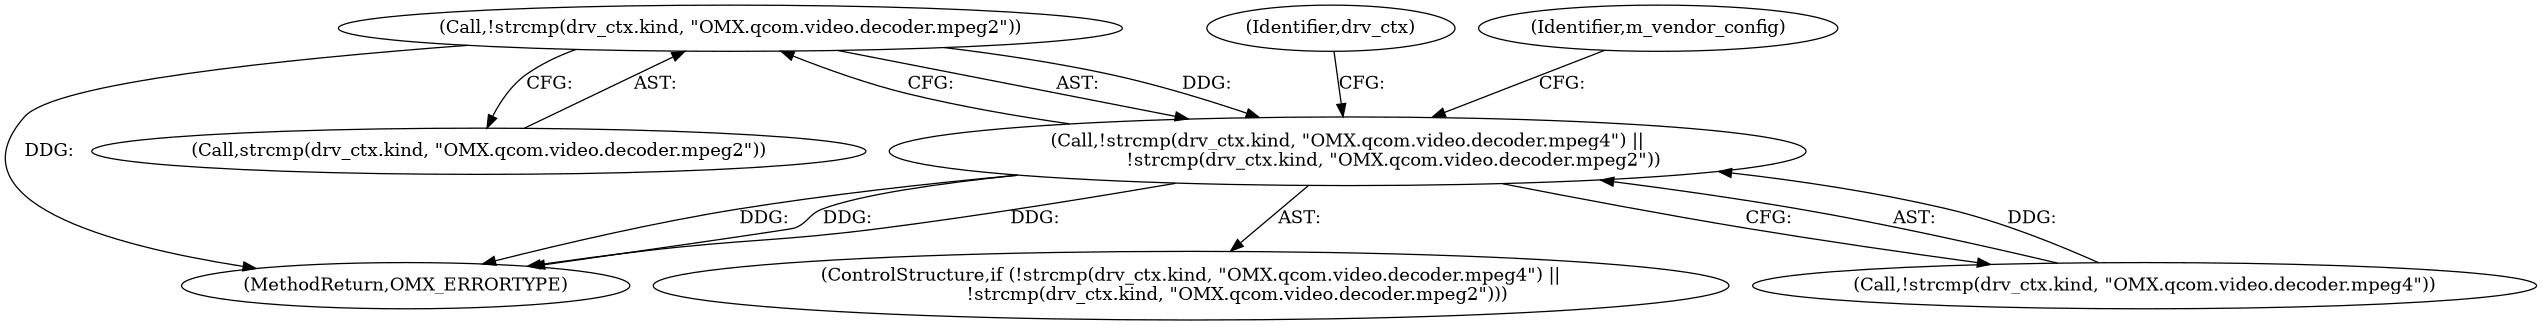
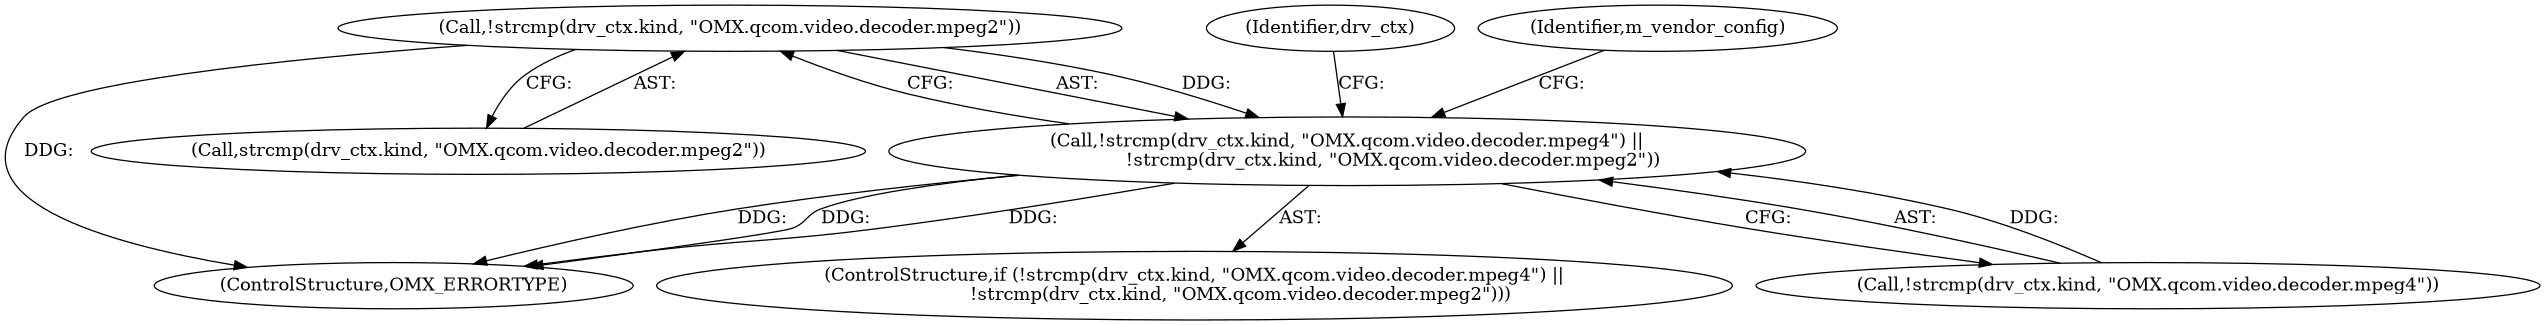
node "(MethodReturn,OMX_ERRORTYPE)": label "(MethodReturn,OMX_ERRORTYPE)" -> "(ControlStructure,OMX_ERRORTYPE)"
